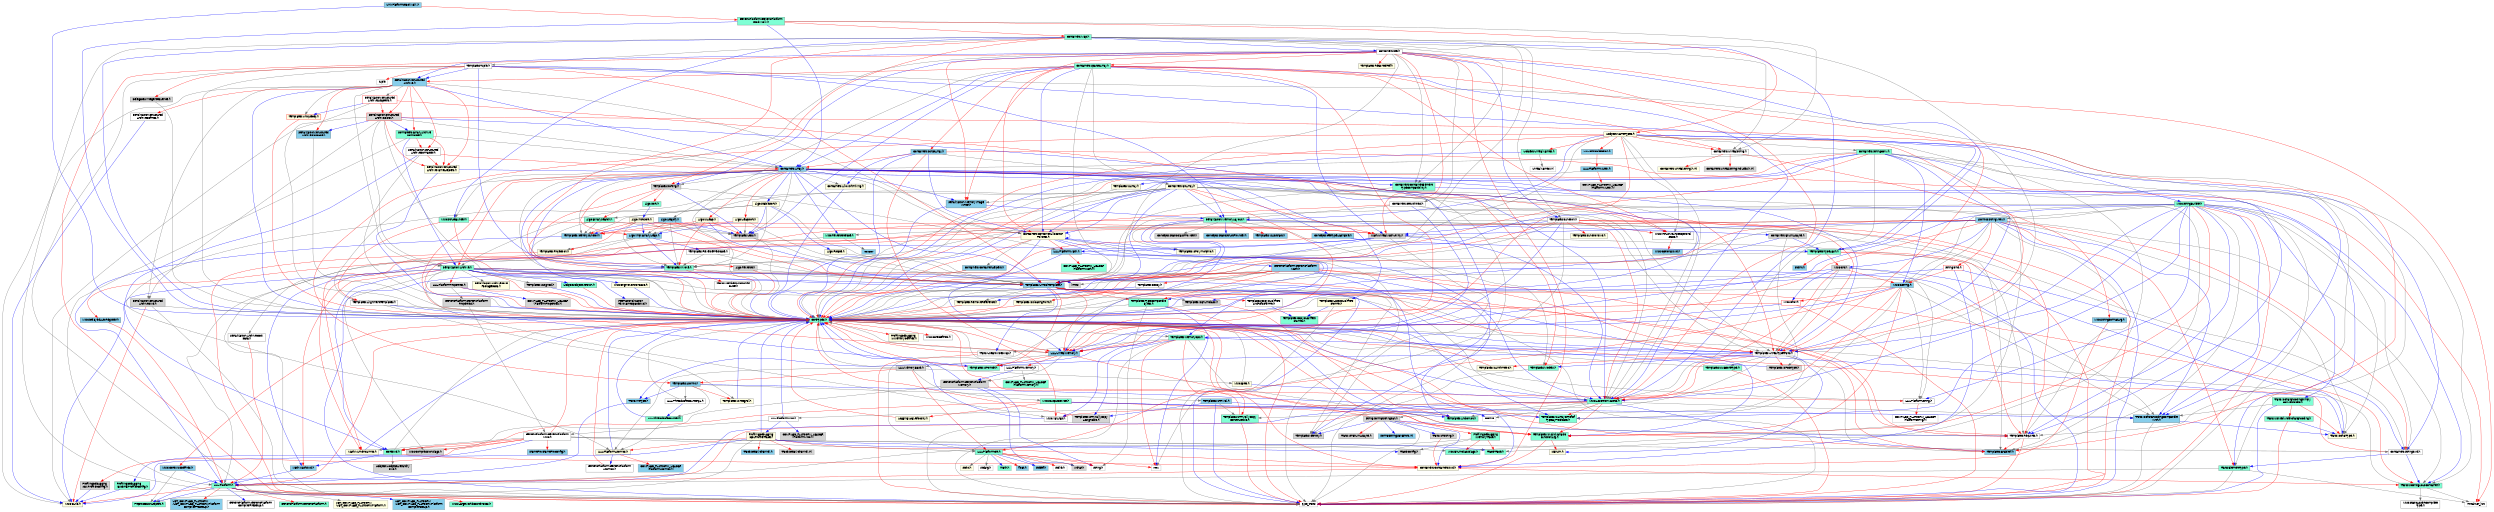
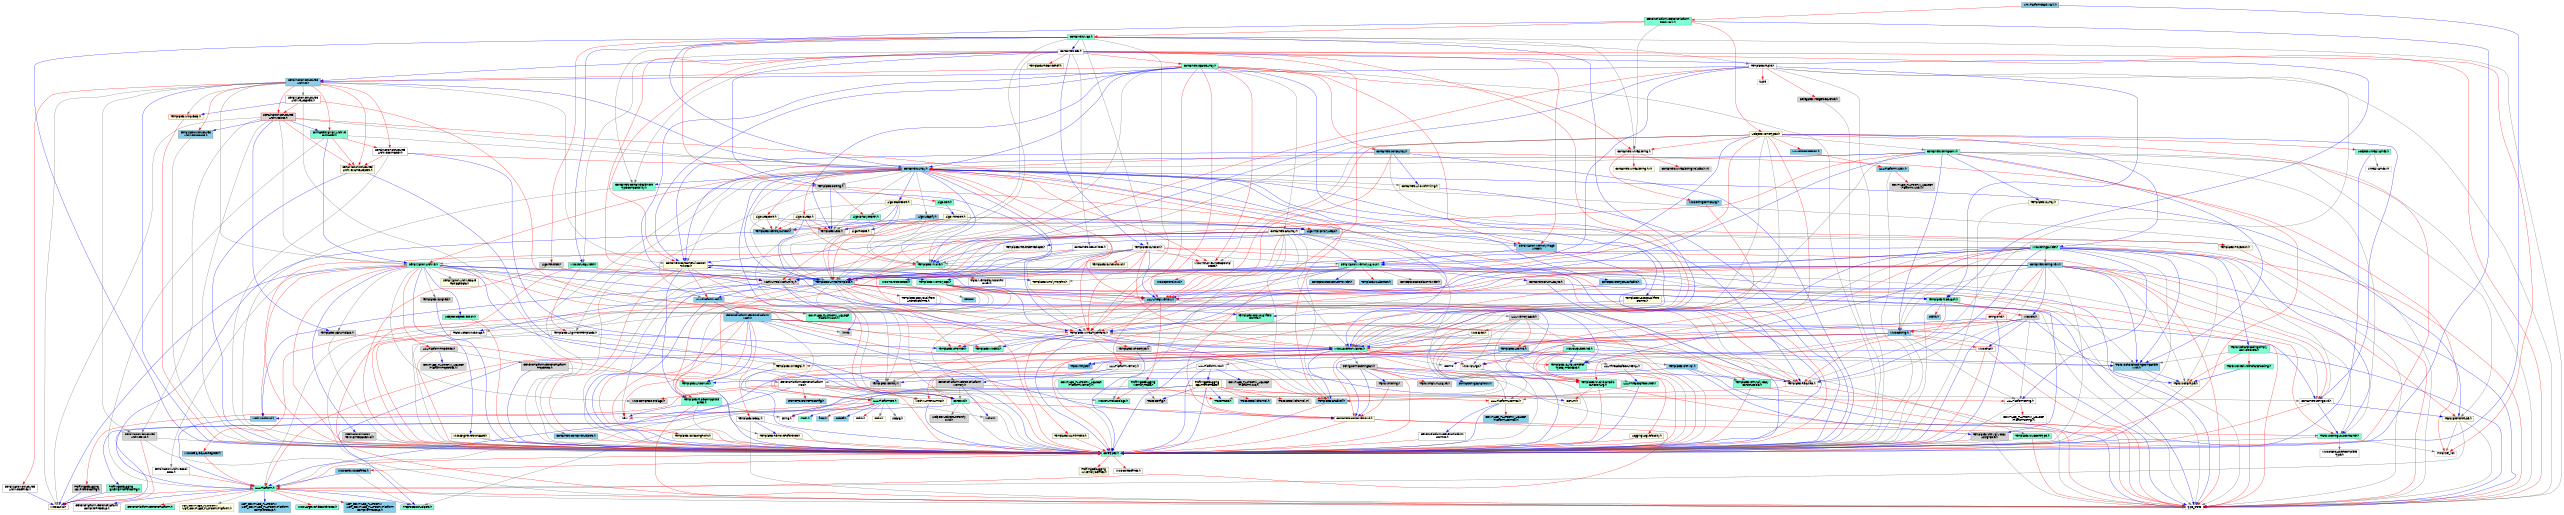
node "Atomics/StringView.h": label "Atomics/StringView.h" -> "Containers/StringView.h"
node "Concepts/StaticStructProvider.h": color grey40 -> red
edge "CoreTypes.h" -> "Templates/MemoryOps.h": reversed
node "Traits/ElementType.h": fillcolor aquamarine -> lightyellow
